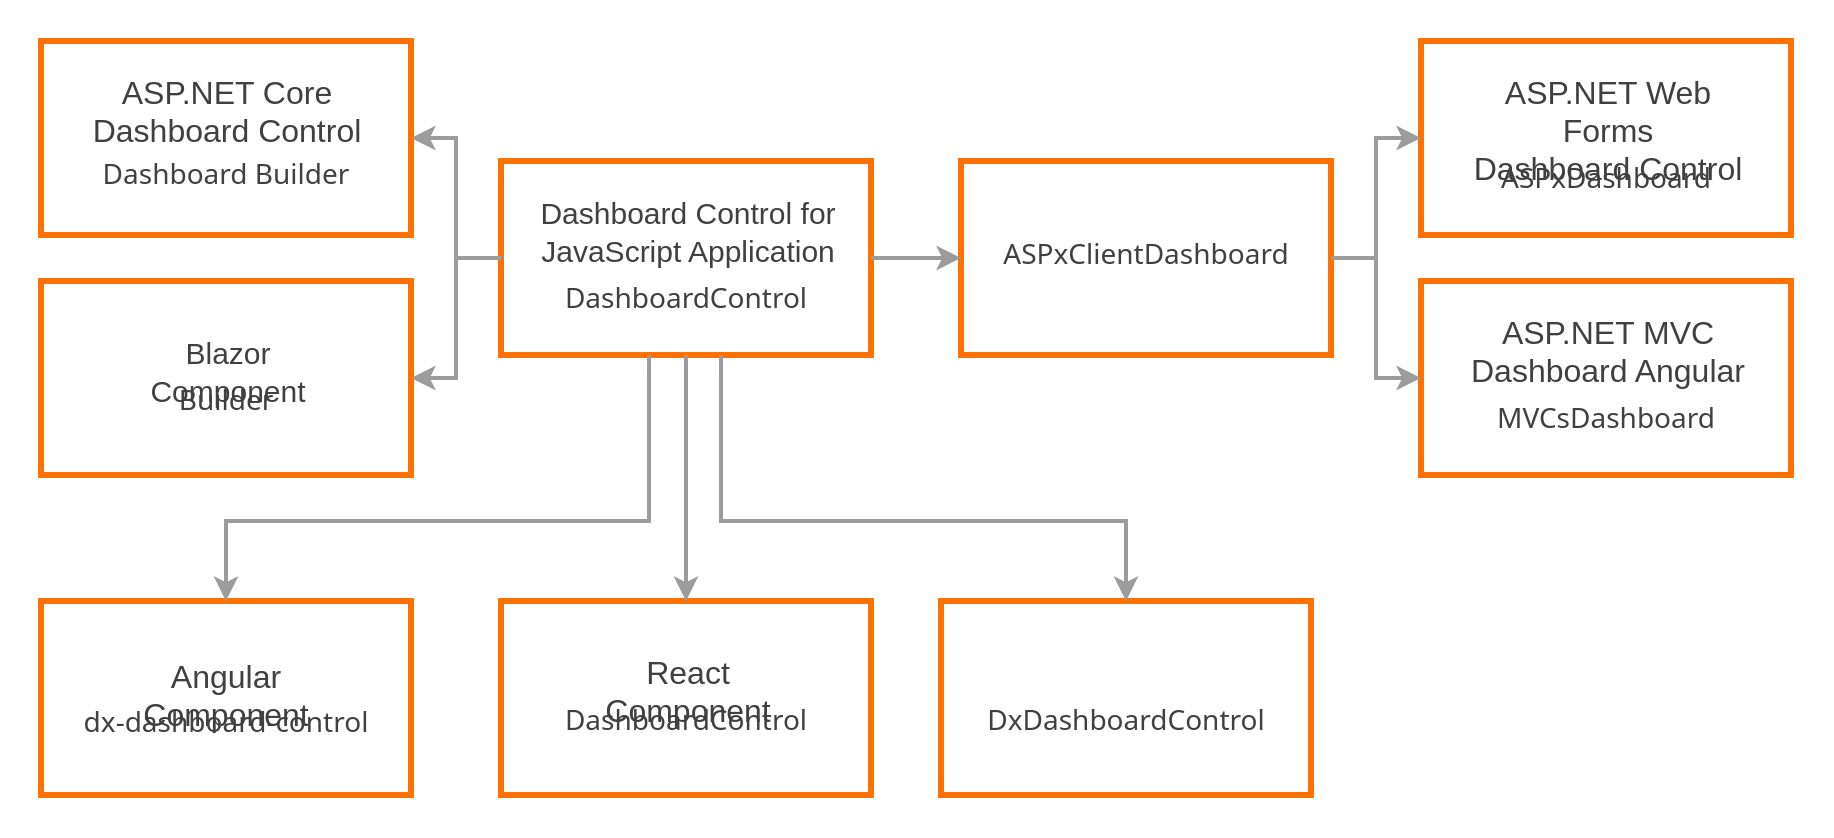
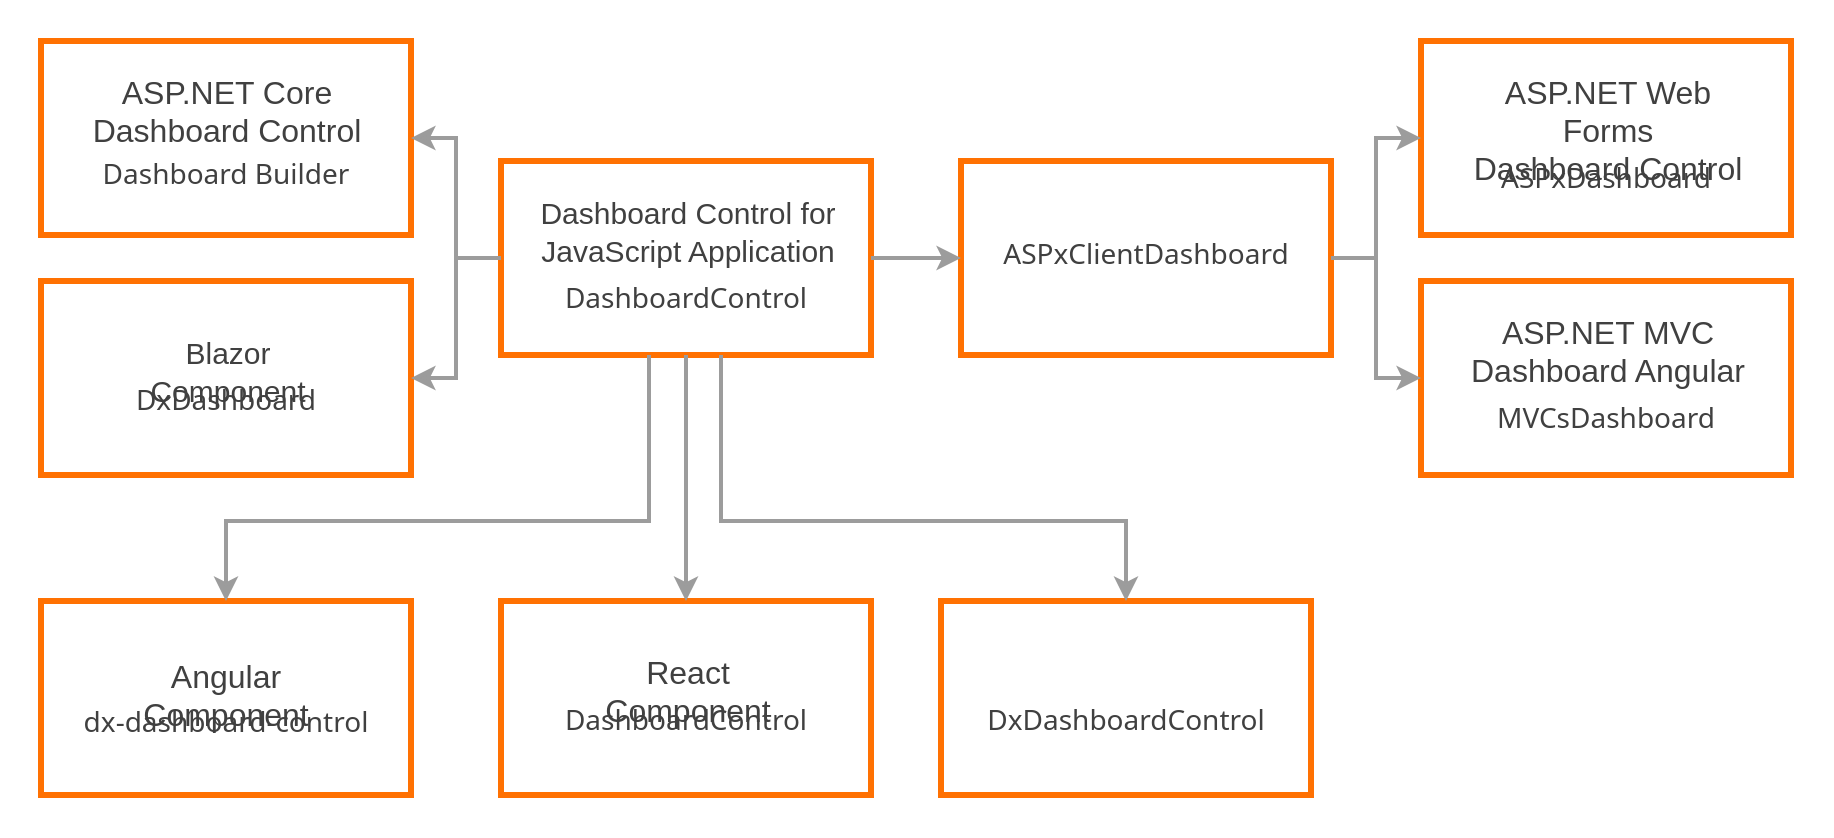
node "Builder": label "Builder" -> "DxDashboard"
